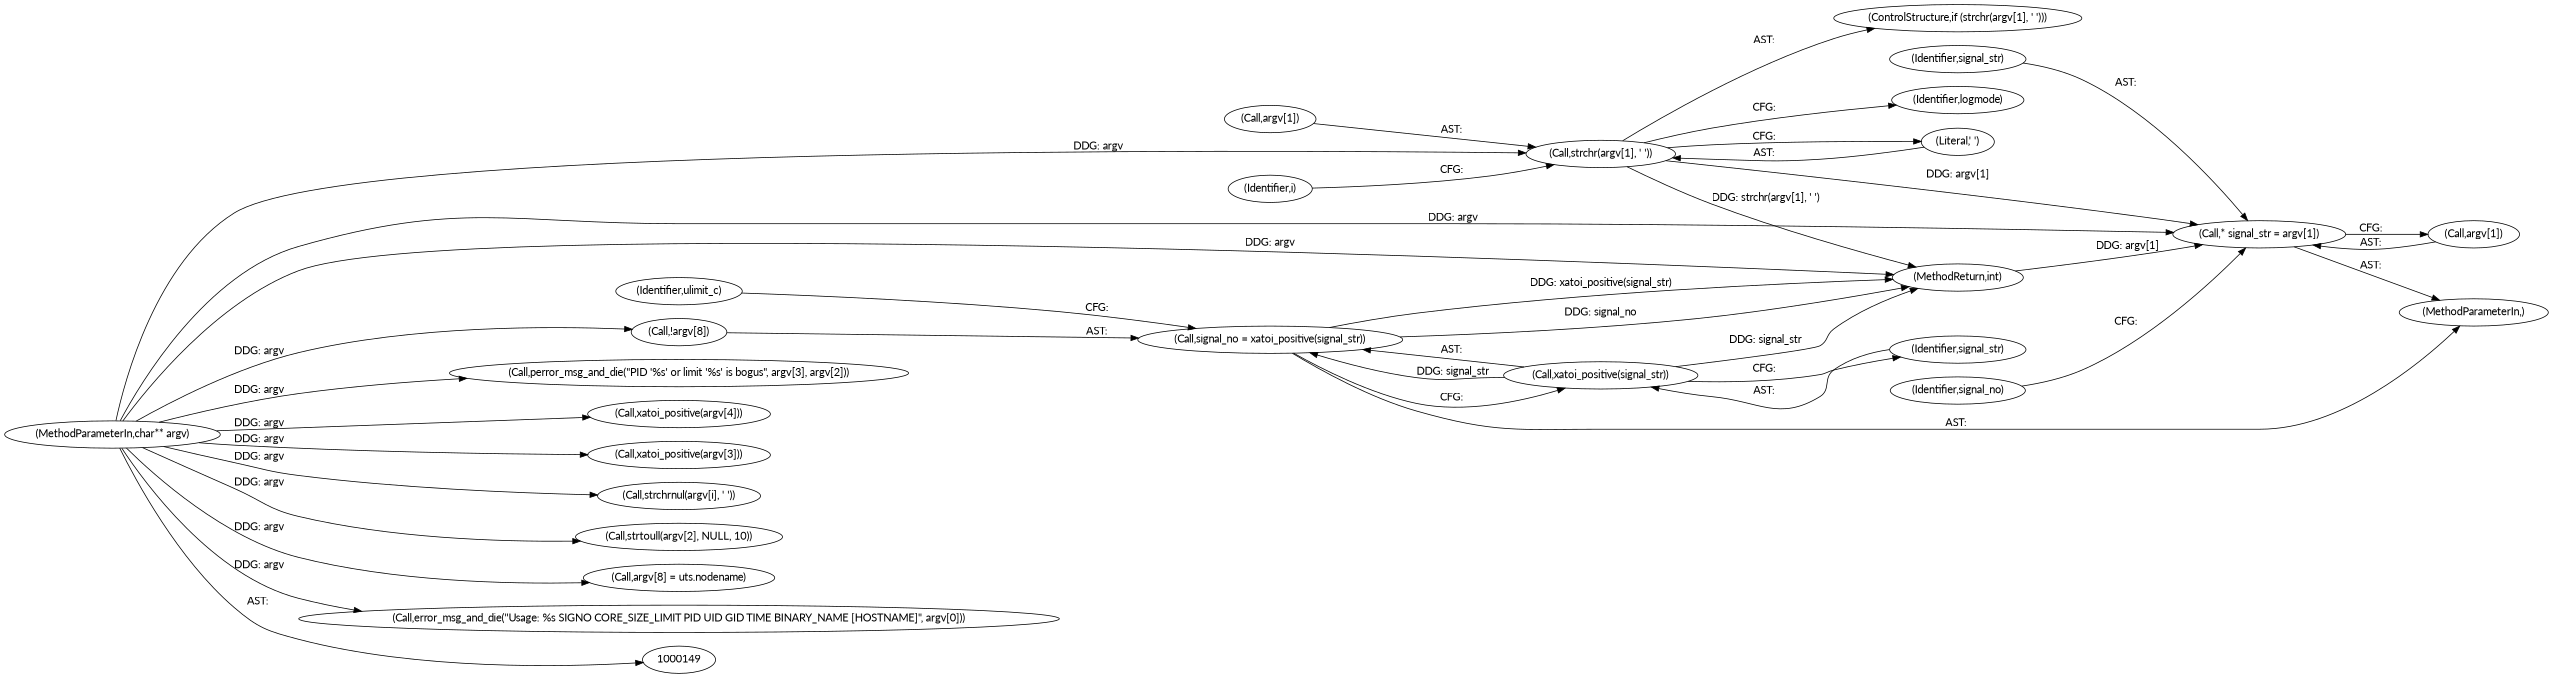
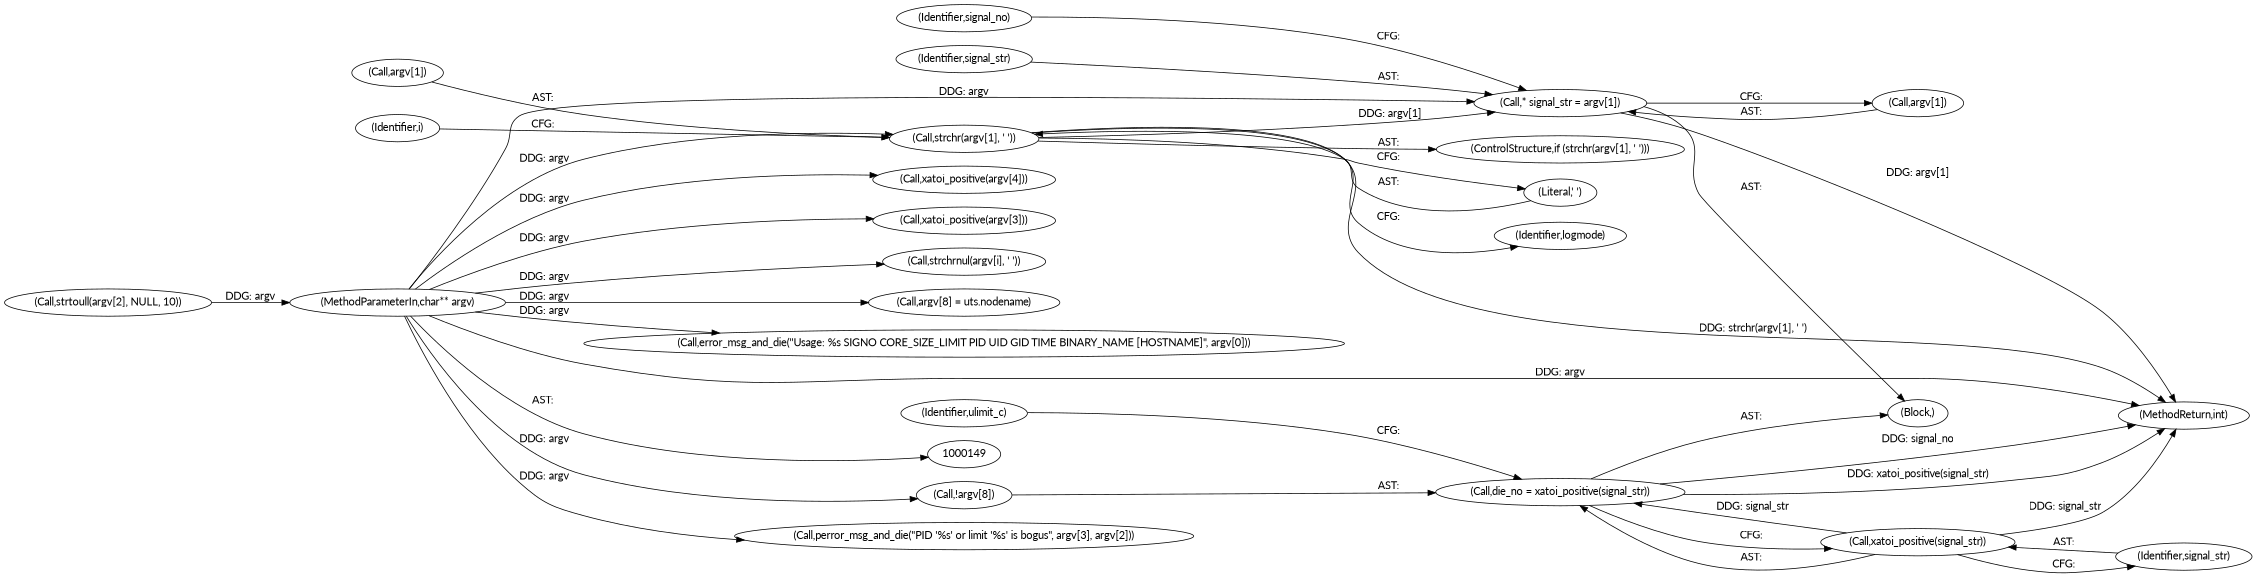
edge "(MethodReturn,int)" -> "(Call,* signal_str = argv[1])": reversed
node "(MethodParameterIn,)": label "(MethodParameterIn,)" -> "(Block,)"
node "(Call,signal_no = xatoi_positive(signal_str))": label "(Call,signal_no = xatoi_positive(signal_str))" -> "(Call,die_no = xatoi_positive(signal_str))"
edge "(MethodParameterIn,char** argv)" -> "(Call,strtoull(argv[2], NULL, 10))": reversed
